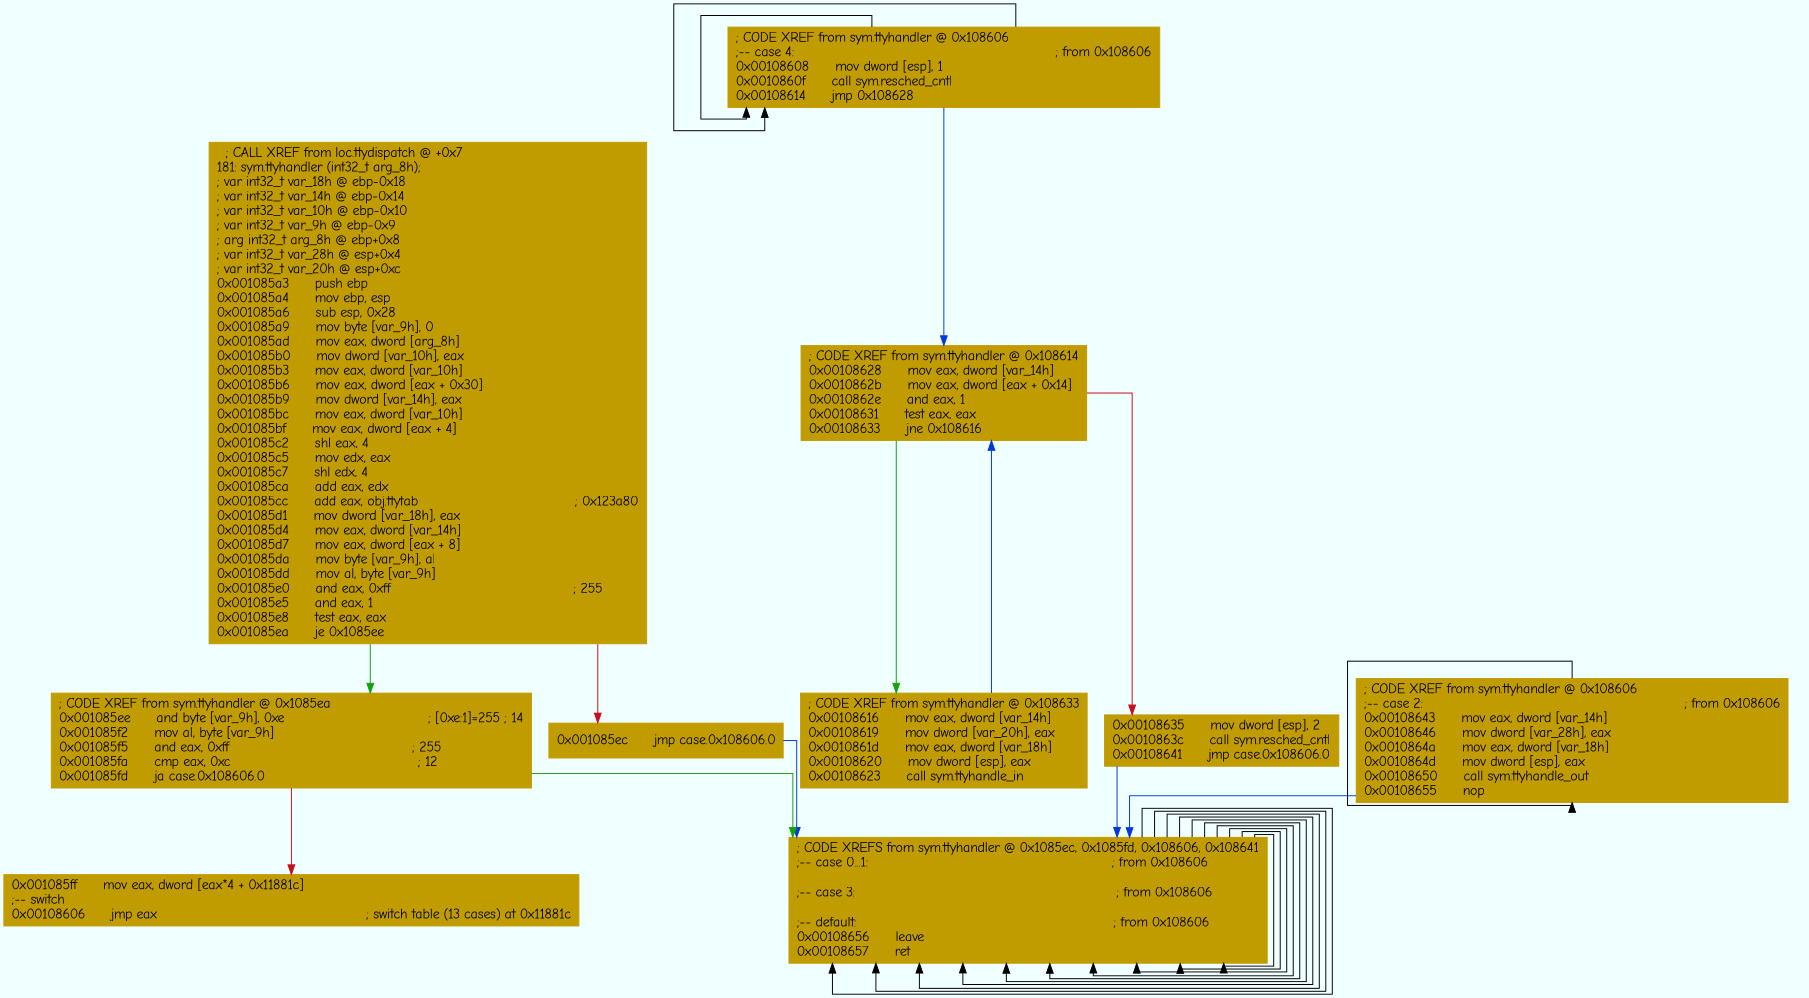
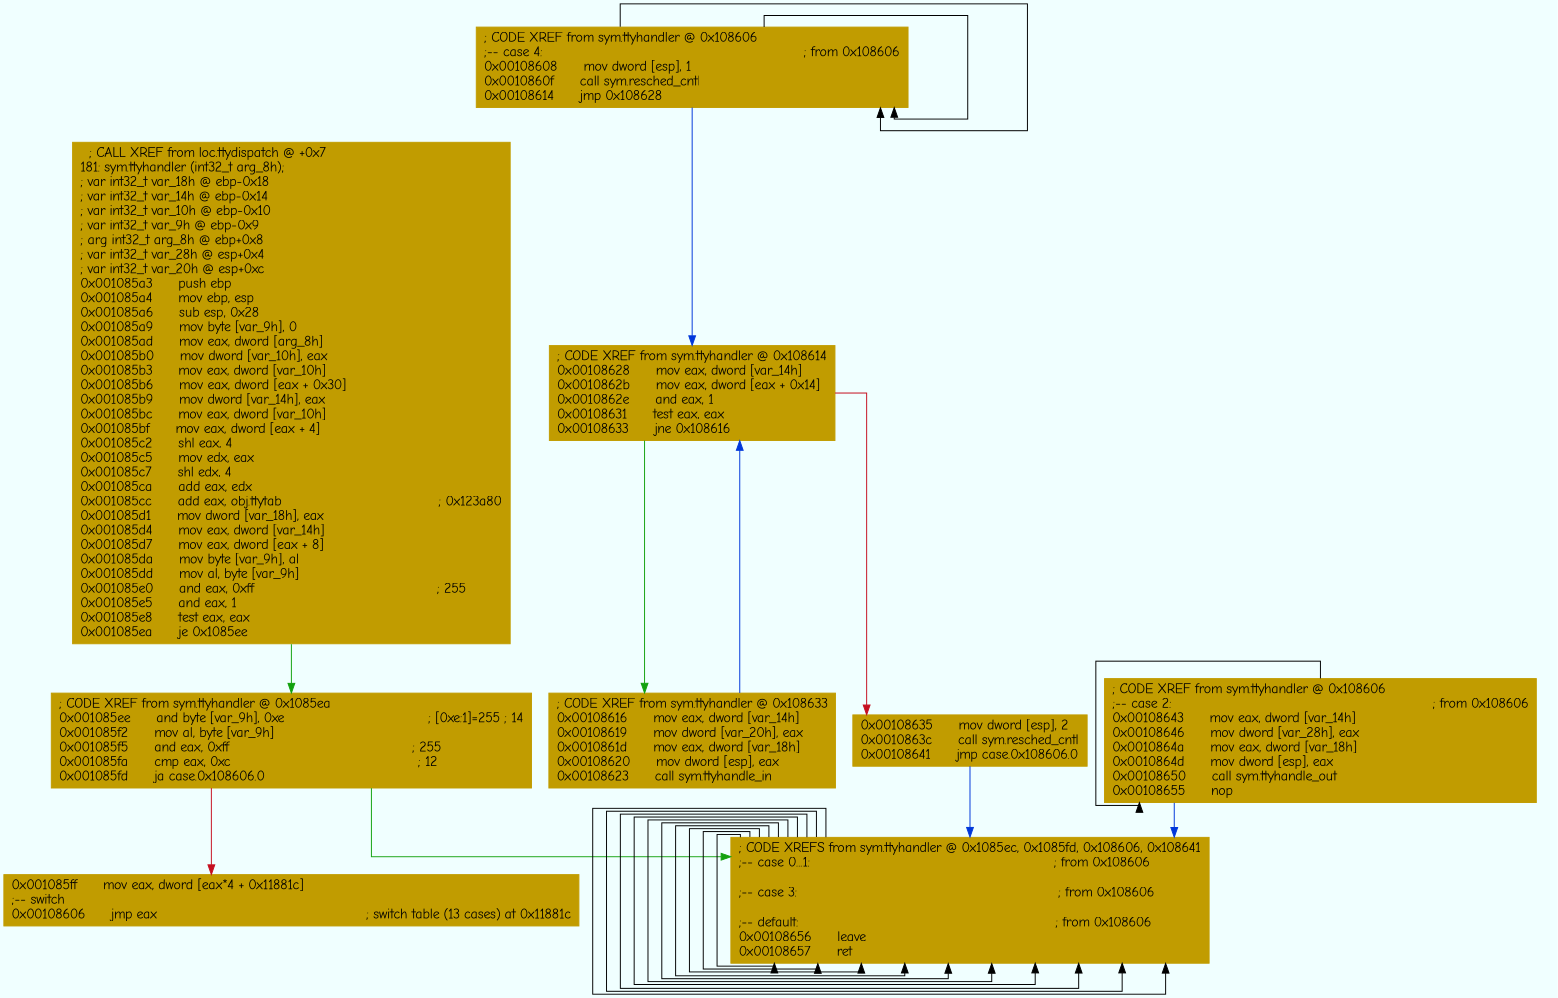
node "0x001085ec      jmp case.0x108606.0": removed
